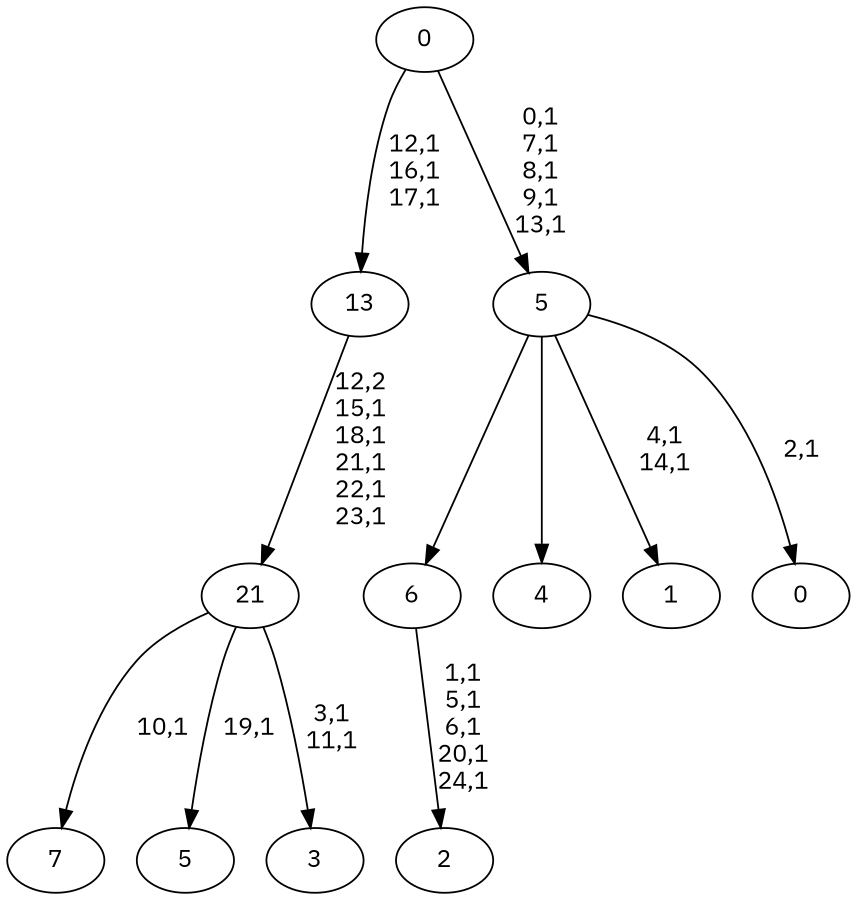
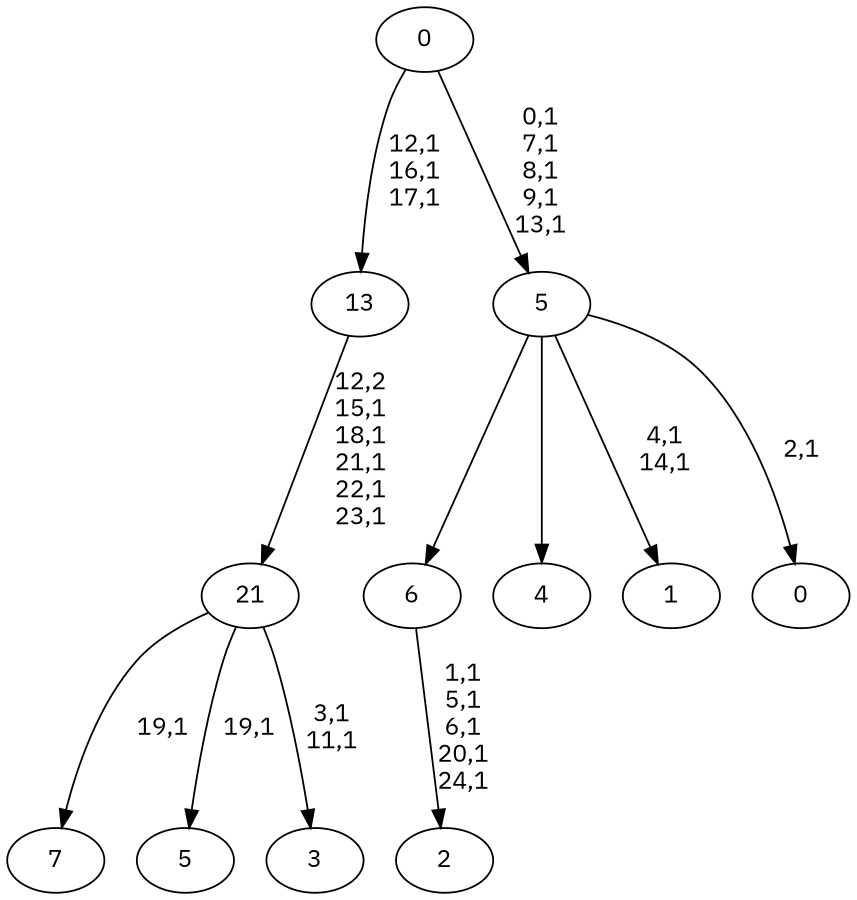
edge "21" -> "7": label "10,1" -> "19,1"
